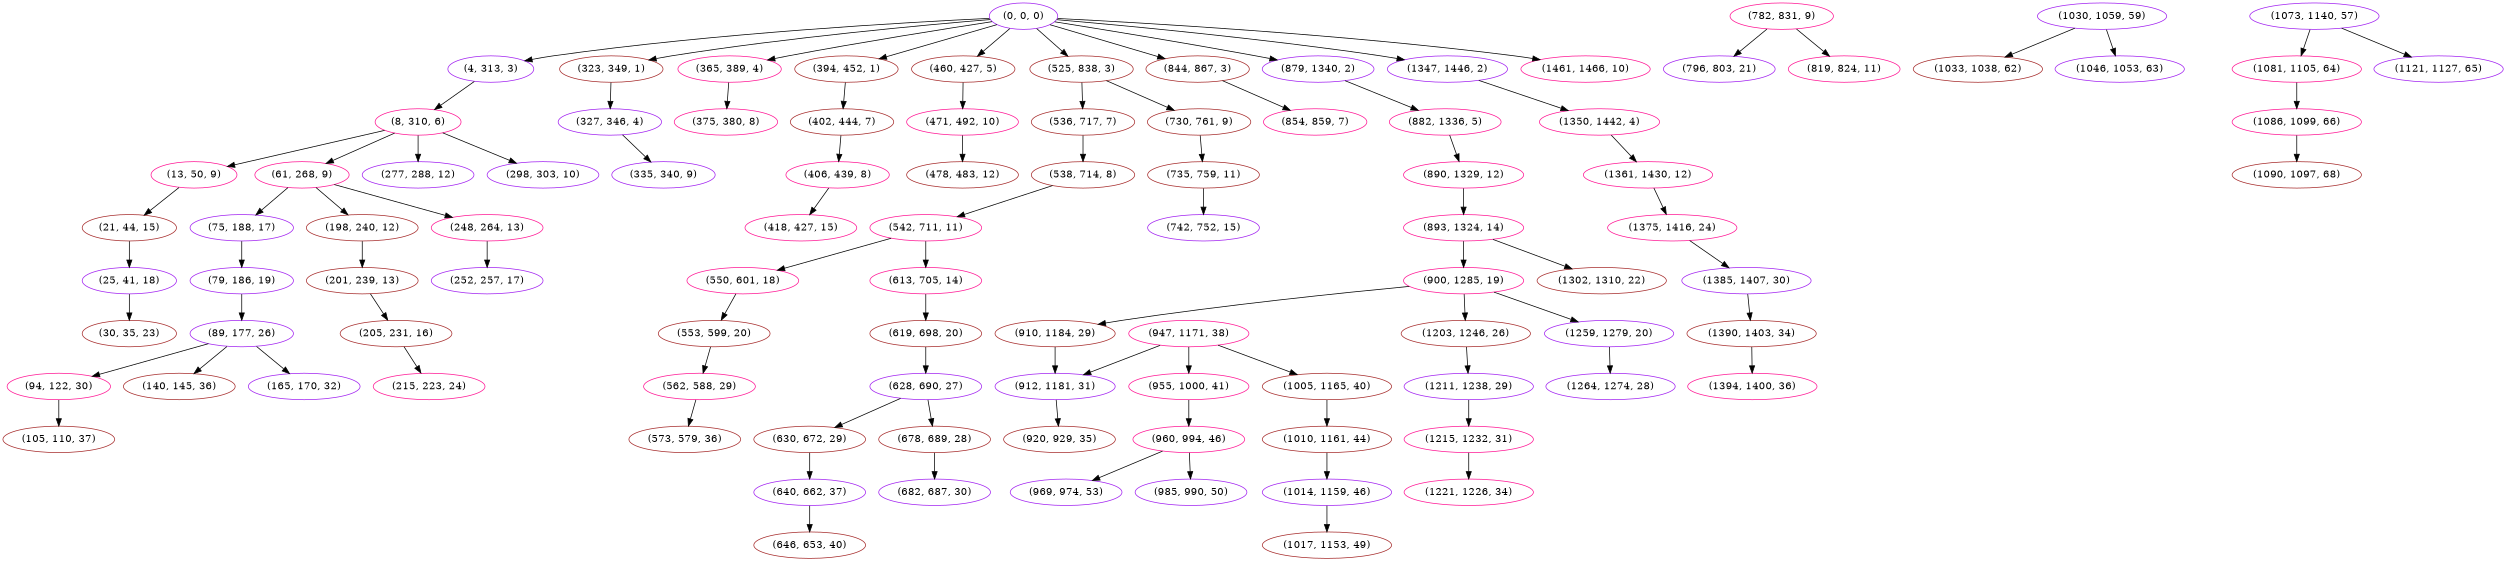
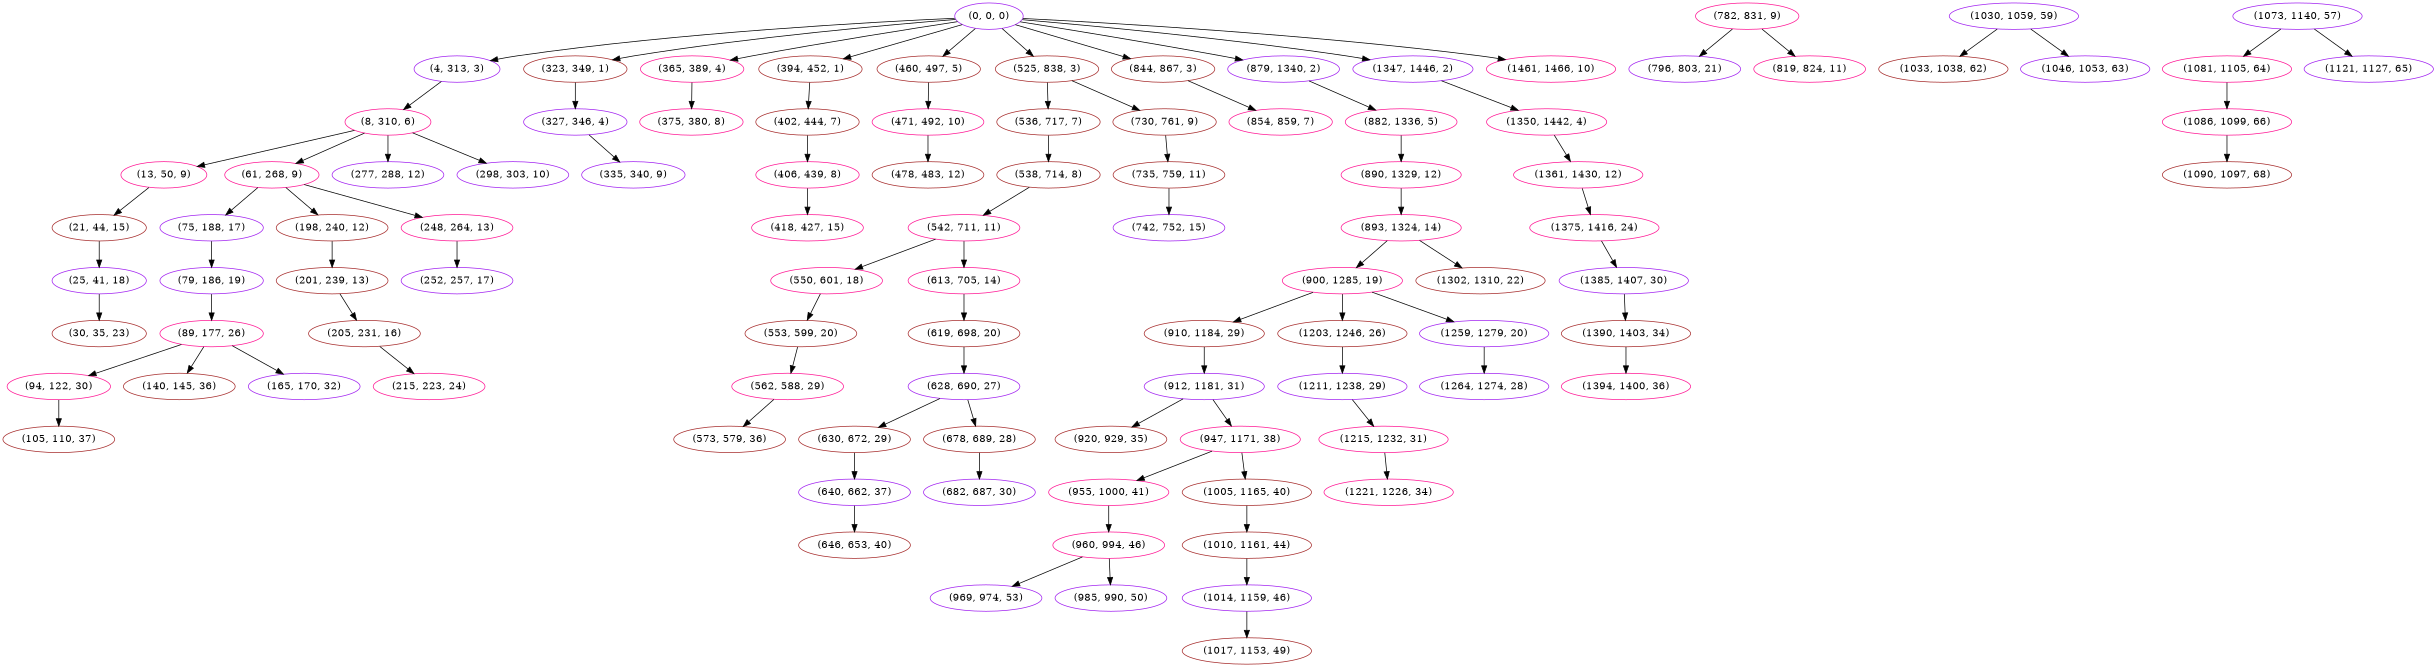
node "(460, 427, 5)": label "(460, 427, 5)" -> "(460, 497, 5)"
node "(89, 177, 26)": color purple -> deeppink
edge "(947, 1171, 38)" -> "(912, 1181, 31)": reversed
